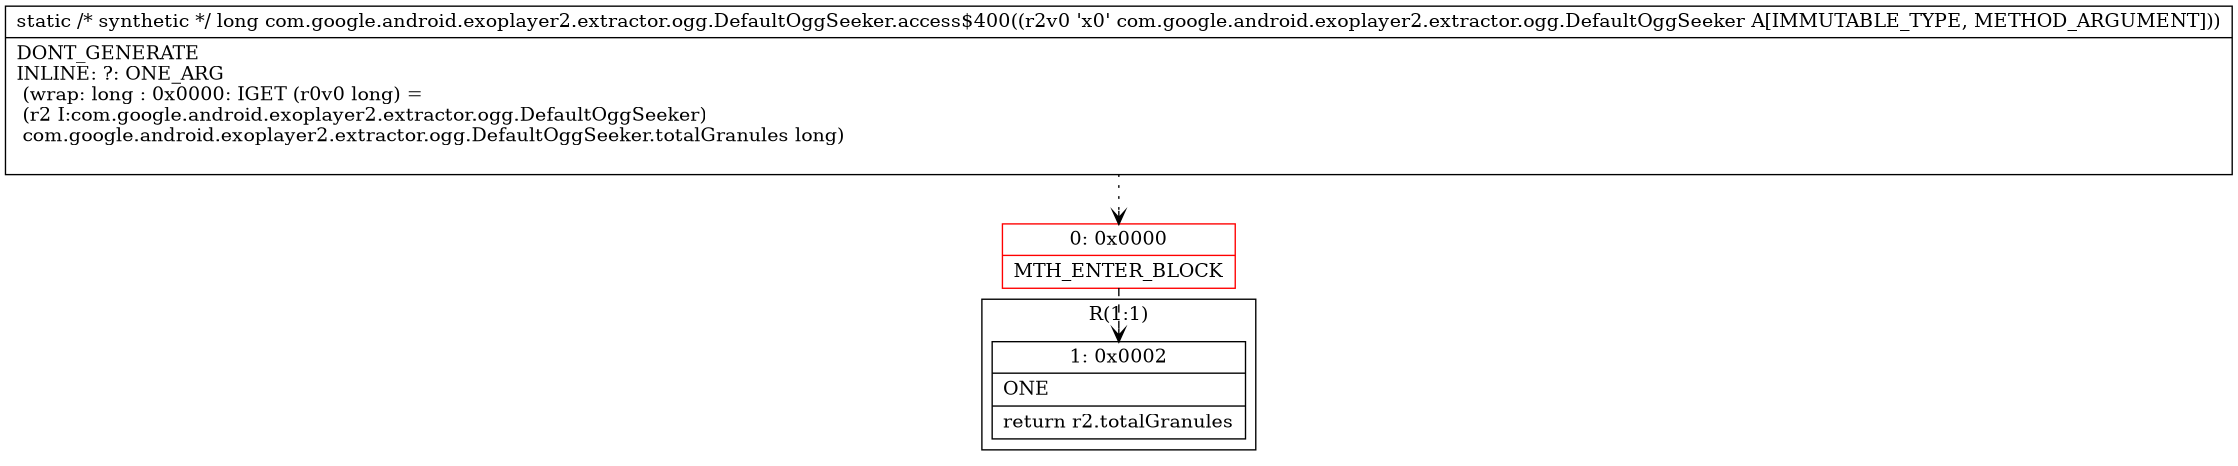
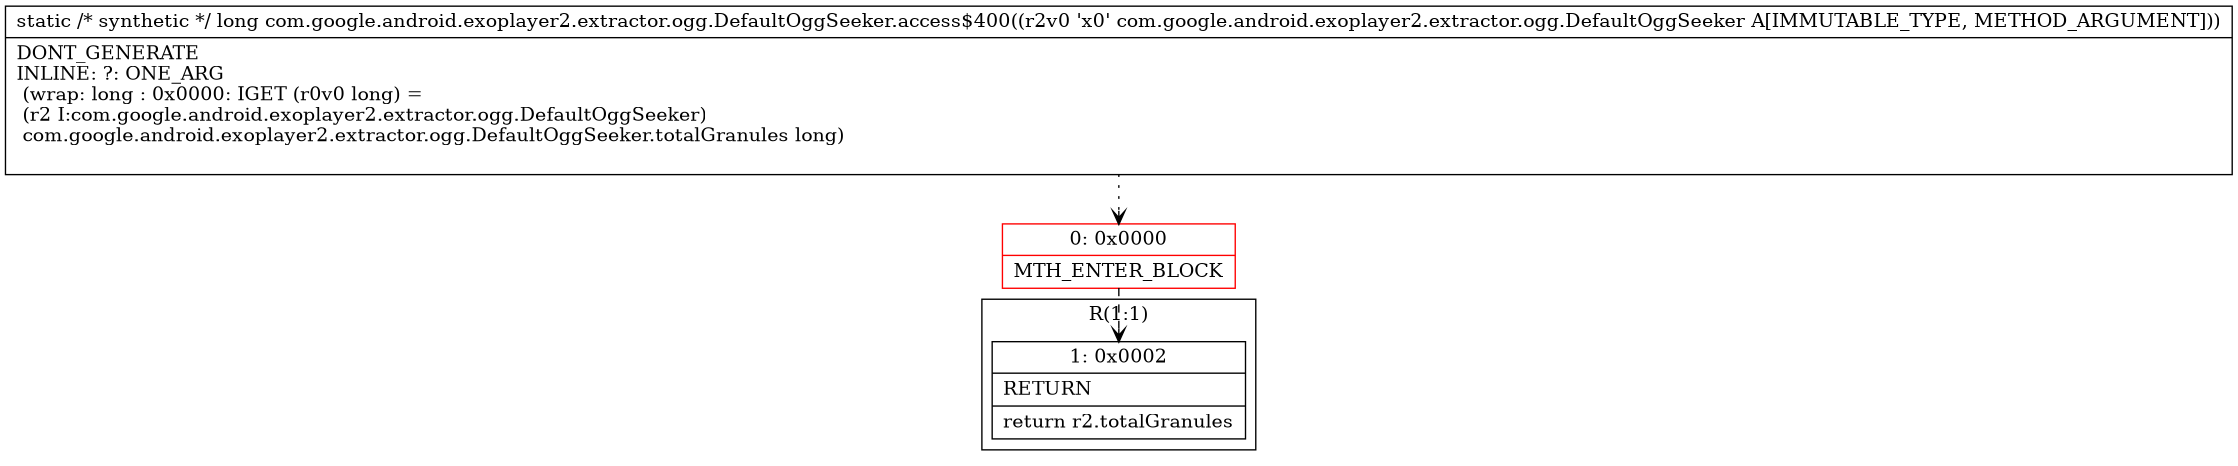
node "1: 0x0002": text "ONE" -> "RETURN"
